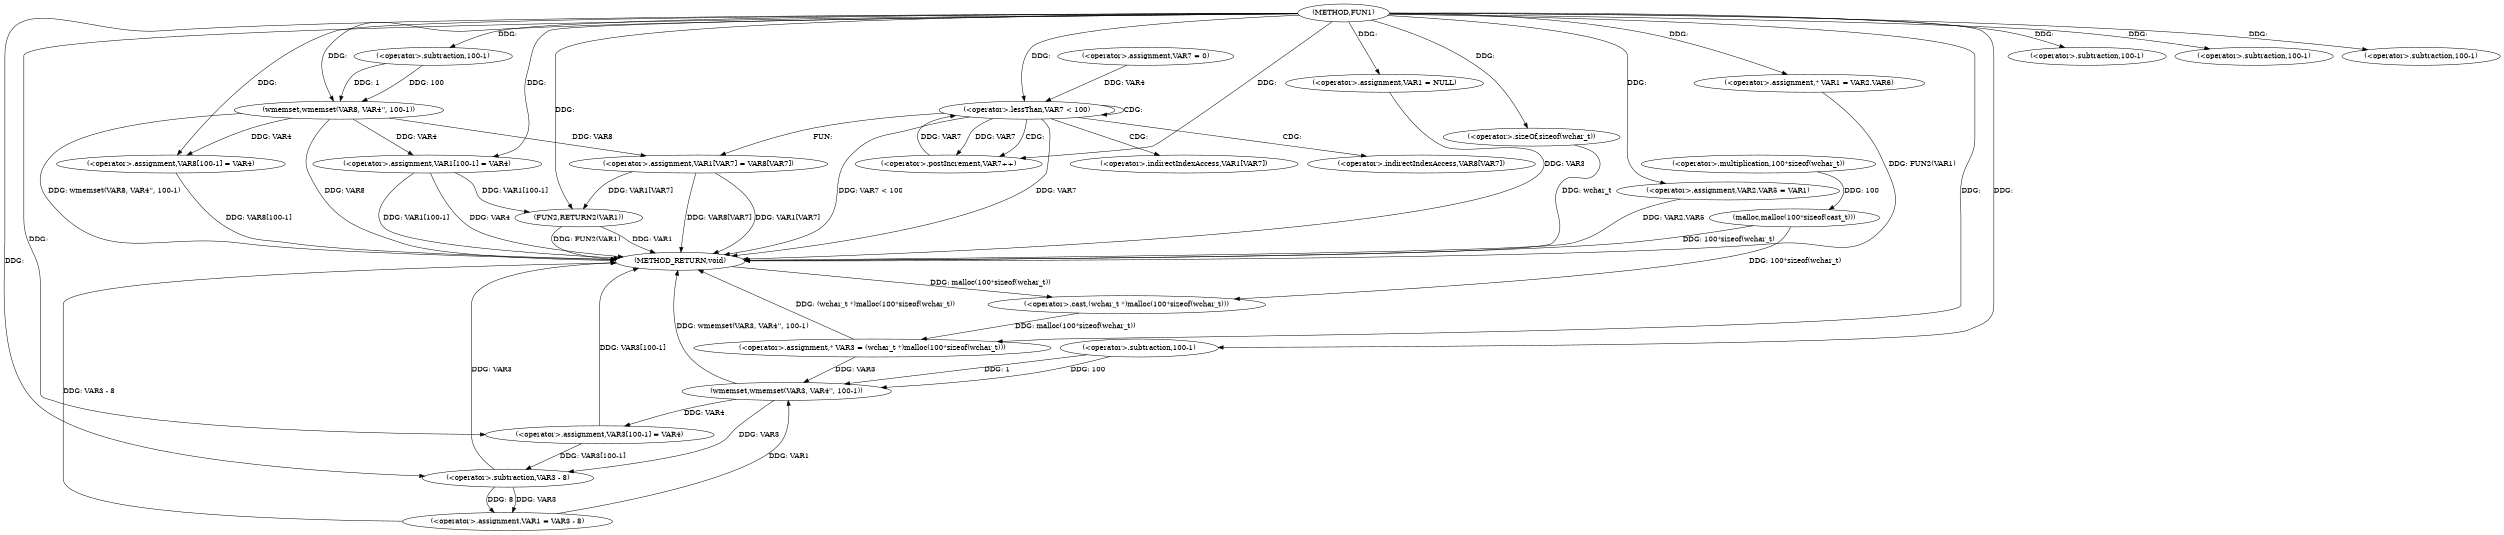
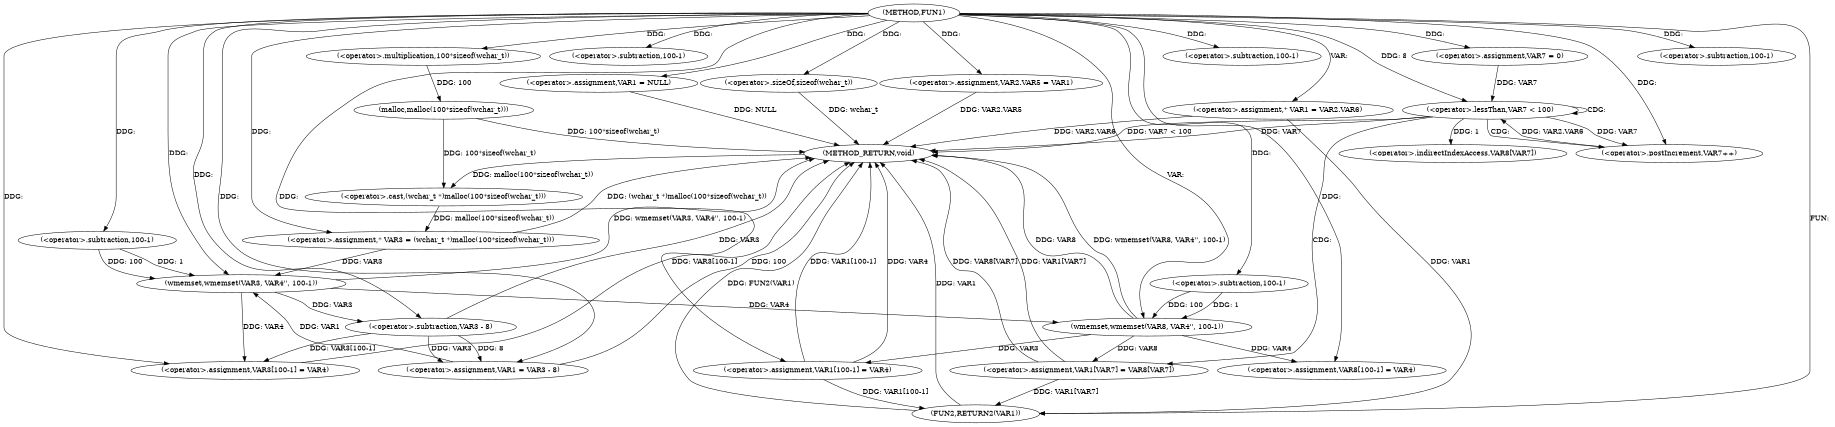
edge "(METHOD,FUN1)" -> "(<operator>.assignment,VAR7 = 0)": added, label "DDG:"
edge "(METHOD,FUN1)" -> "(<operator>.multiplication,100*sizeof(wchar_t))": added, label "DDG:"
edge "(METHOD,FUN1)" -> "(wmemset,wmemset(VAR3, VAR4'', 100-1))": added, label "DDG:"
edge "(METHOD,FUN1)" -> "(<operator>.assignment,* VAR1 = VAR2.VAR6)": label "DDG: " -> "VAR: "
edge "(METHOD,FUN1)" -> "(wmemset,wmemset(VAR8, VAR4'', 100-1))": label "DDG: " -> "VAR: "
edge "(METHOD,FUN1)" -> "(<operator>.lessThan,VAR7 < 100)": label "DDG: " -> "DDG: 8"
edge "(METHOD,FUN1)" -> "(<operator>.assignment,VAR1 = VAR3 - 8)": added, label "DDG:"
edge "(<operator>.assignment,VAR7 = 0)" -> "(<operator>.lessThan,VAR7 < 100)": label "DDG: VAR4" -> "DDG: VAR7"
edge "(METHOD,FUN1)" -> "(FUN2,RETURN2(VAR1))": label "DDG: " -> "FUN: "
edge "(wmemset,wmemset(VAR8, VAR4'', 100-1))" -> "(<operator>.assignment,VAR1[100-1] = VAR4)": label "DDG: VAR4" -> "DDG: VAR3"
edge "(<operator>.lessThan,VAR7 < 100)" -> "(<operator>.assignment,VAR1[VAR7] = VAR8[VAR7])": label "FUN: " -> "CDG: "
edge "(<operator>.postIncrement,VAR7++)" -> "(<operator>.lessThan,VAR7 < 100)": label "DDG: VAR7" -> "DDG: VAR2.VAR6"
edge "(<operator>.lessThan,VAR7 < 100)" -> "(<operator>.indirectIndexAccess,VAR8[VAR7])": label "CDG: " -> "DDG: 1"
node "(<operator>.indirectIndexAccess,VAR1[VAR7])": removed
edge "(<operator>.assignment,VAR1 = NULL)" -> "(METHOD_RETURN,void)": label "DDG: VAR3" -> "DDG: NULL"
edge "(<operator>.assignment,* VAR1 = VAR2.VAR6)" -> "(METHOD_RETURN,void)": label "DDG: FUN2(VAR1)" -> "DDG: VAR2.VAR6"
node "(malloc,malloc(100*sizeof(cast_t)))": label "(malloc,malloc(100*sizeof(cast_t)))" -> "(malloc,malloc(100*sizeof(wchar_t)))"
edge "(<operator>.assignment,VAR8[100-1] = VAR4)" -> "(METHOD_RETURN,void)": removed, label "DDG: VAR8[100-1]"
edge "(wmemset,wmemset(VAR3, VAR4'', 100-1))" -> "(wmemset,wmemset(VAR8, VAR4'', 100-1))": added, label "DDG: VAR4"
edge "(<operator>.assignment,VAR1 = VAR3 - 8)" -> "(METHOD_RETURN,void)": label "DDG: VAR3 - 8" -> "DDG: 100"
edge "(<operator>.assignment,* VAR1 = VAR2.VAR6)" -> "(FUN2,RETURN2(VAR1))": added, label "DDG: VAR1"
edge "(<operator>.assignment,VAR3[100-1] = VAR4)" -> "(<operator>.subtraction,VAR3 - 8)": reversed
